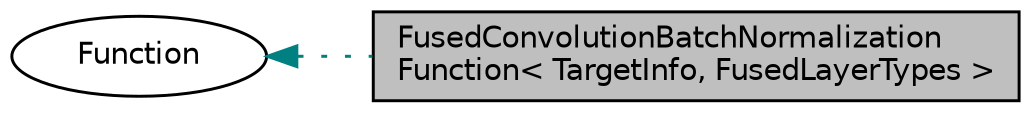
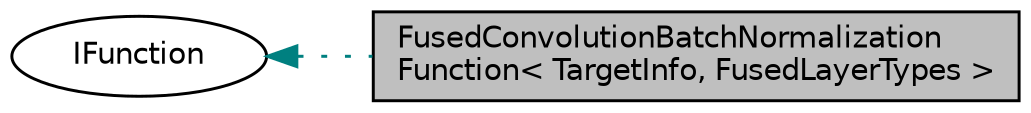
node "Function": label "Function" -> "IFunction"
